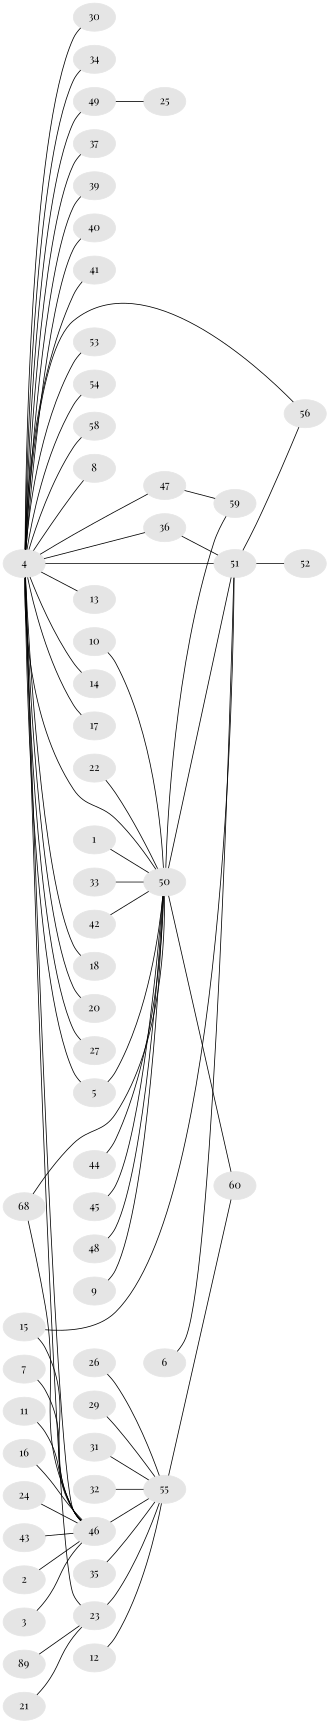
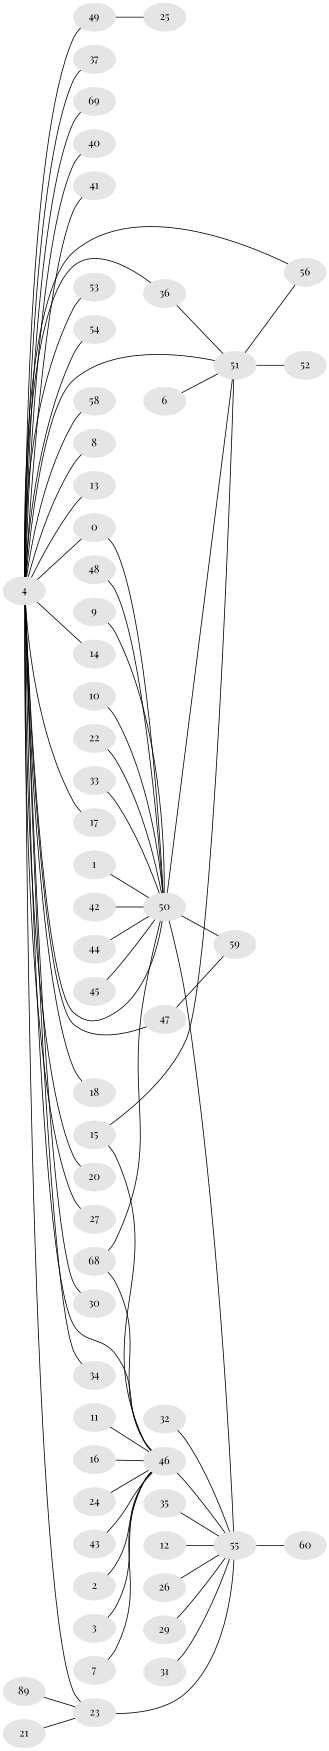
node "39": label "39" -> "69"
edge "50" -- "60": now "50" -- "55"
node "5": label "5" -> "0"
